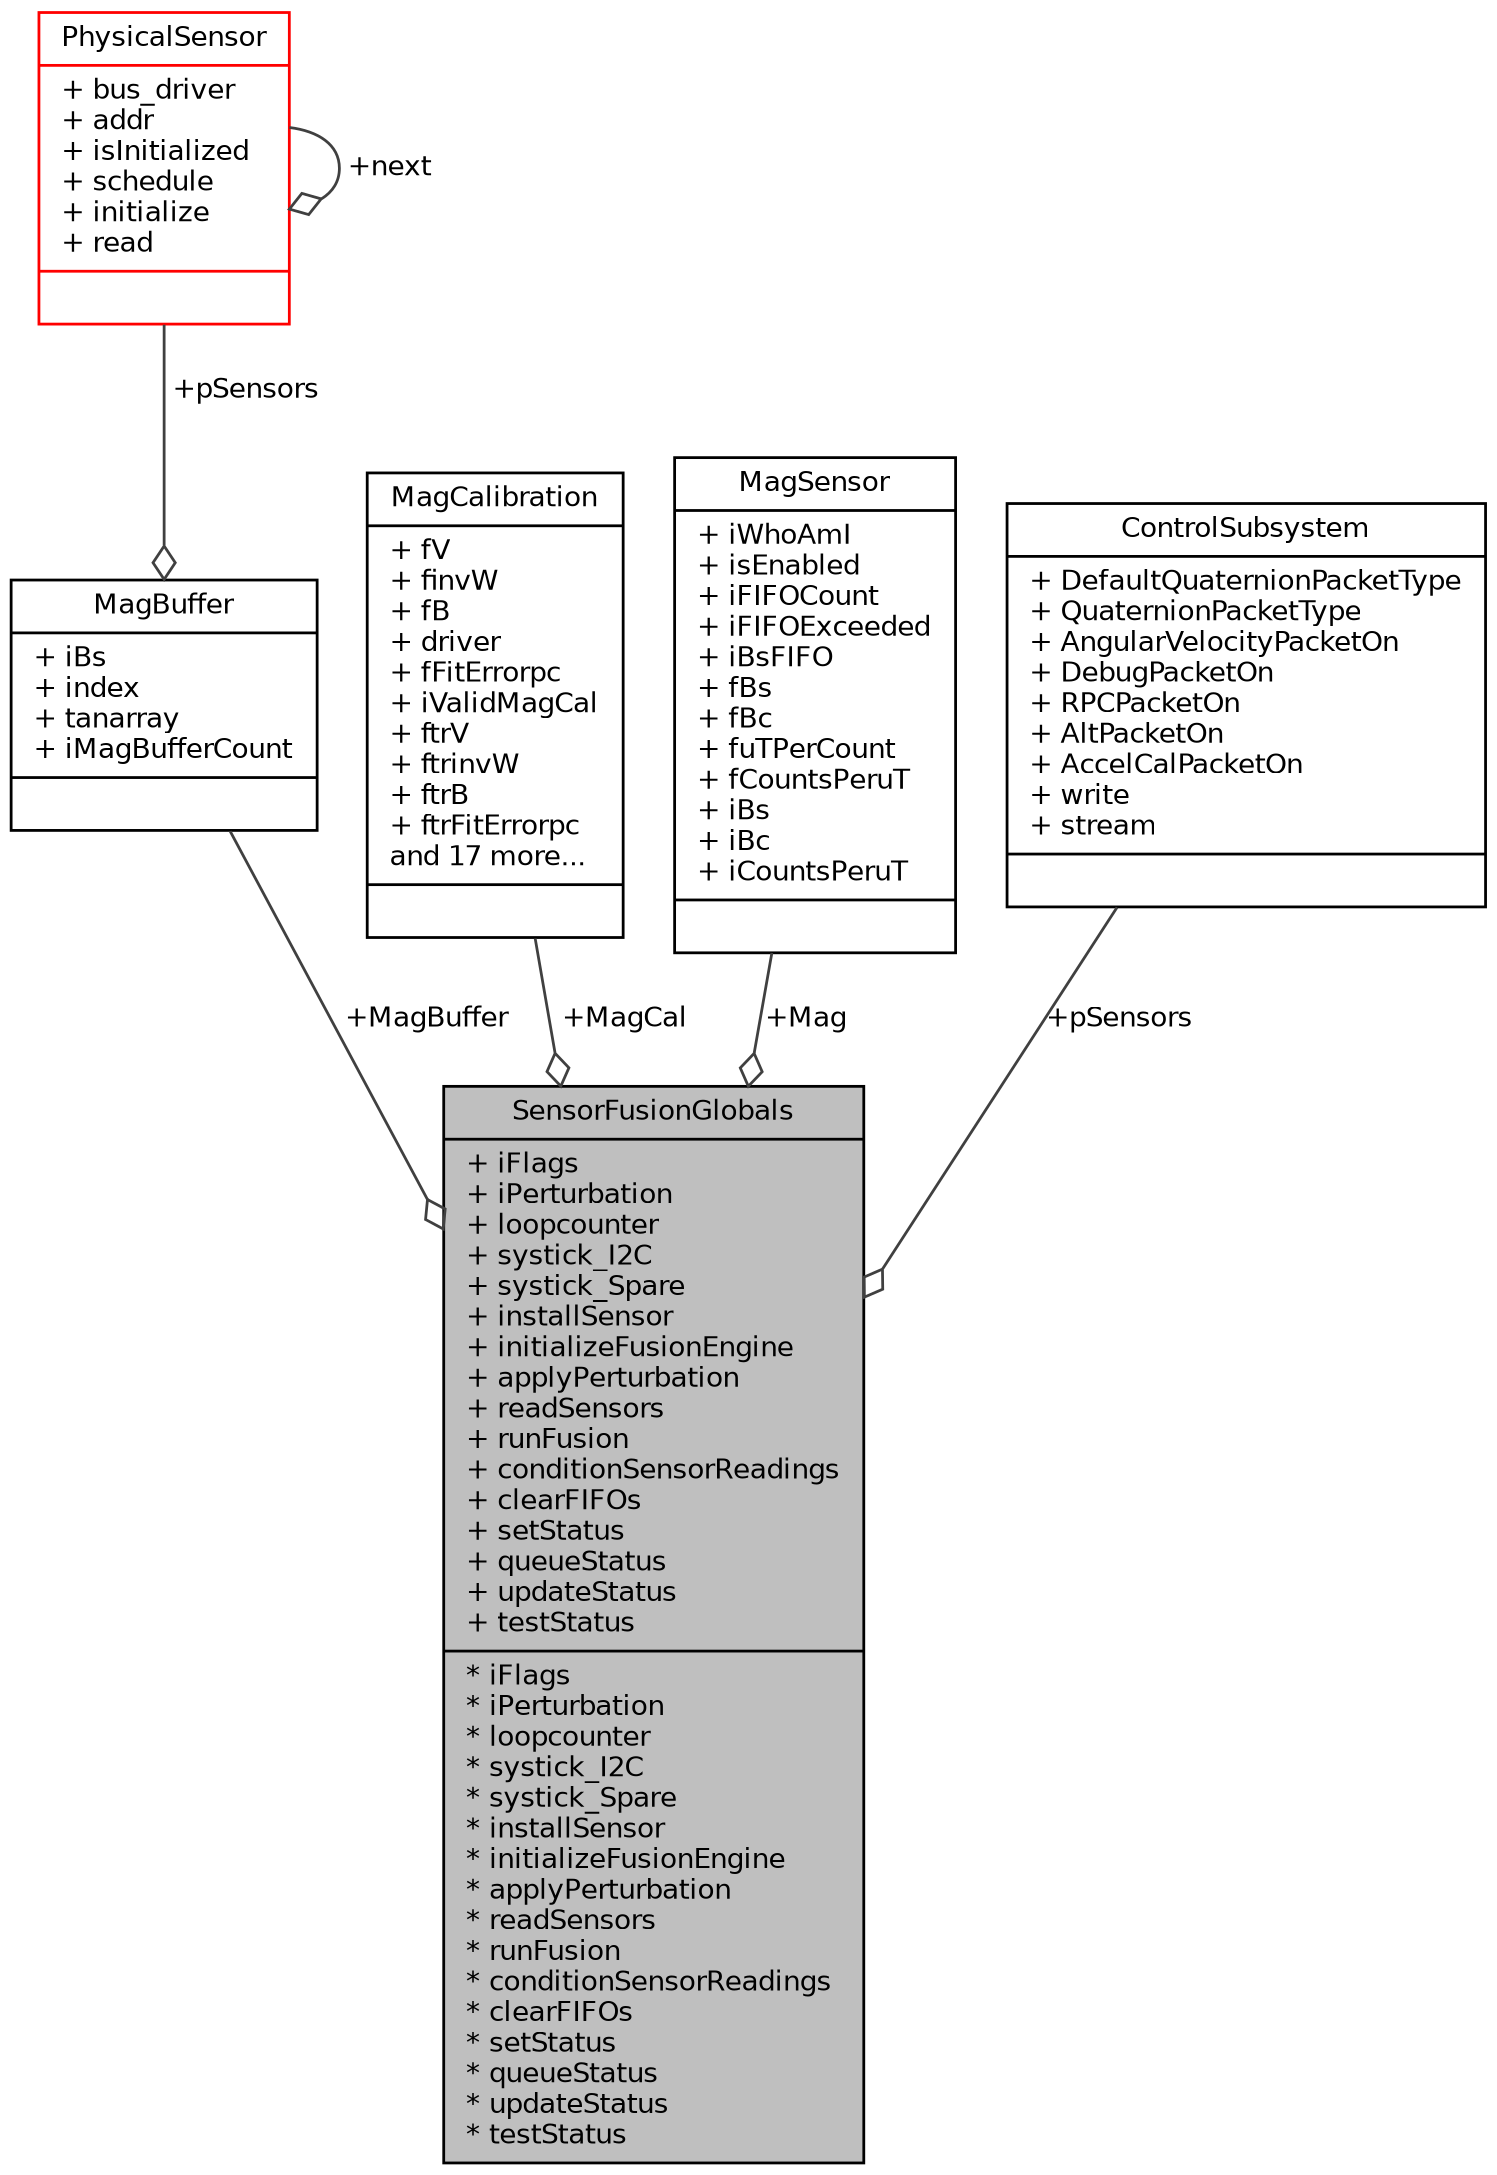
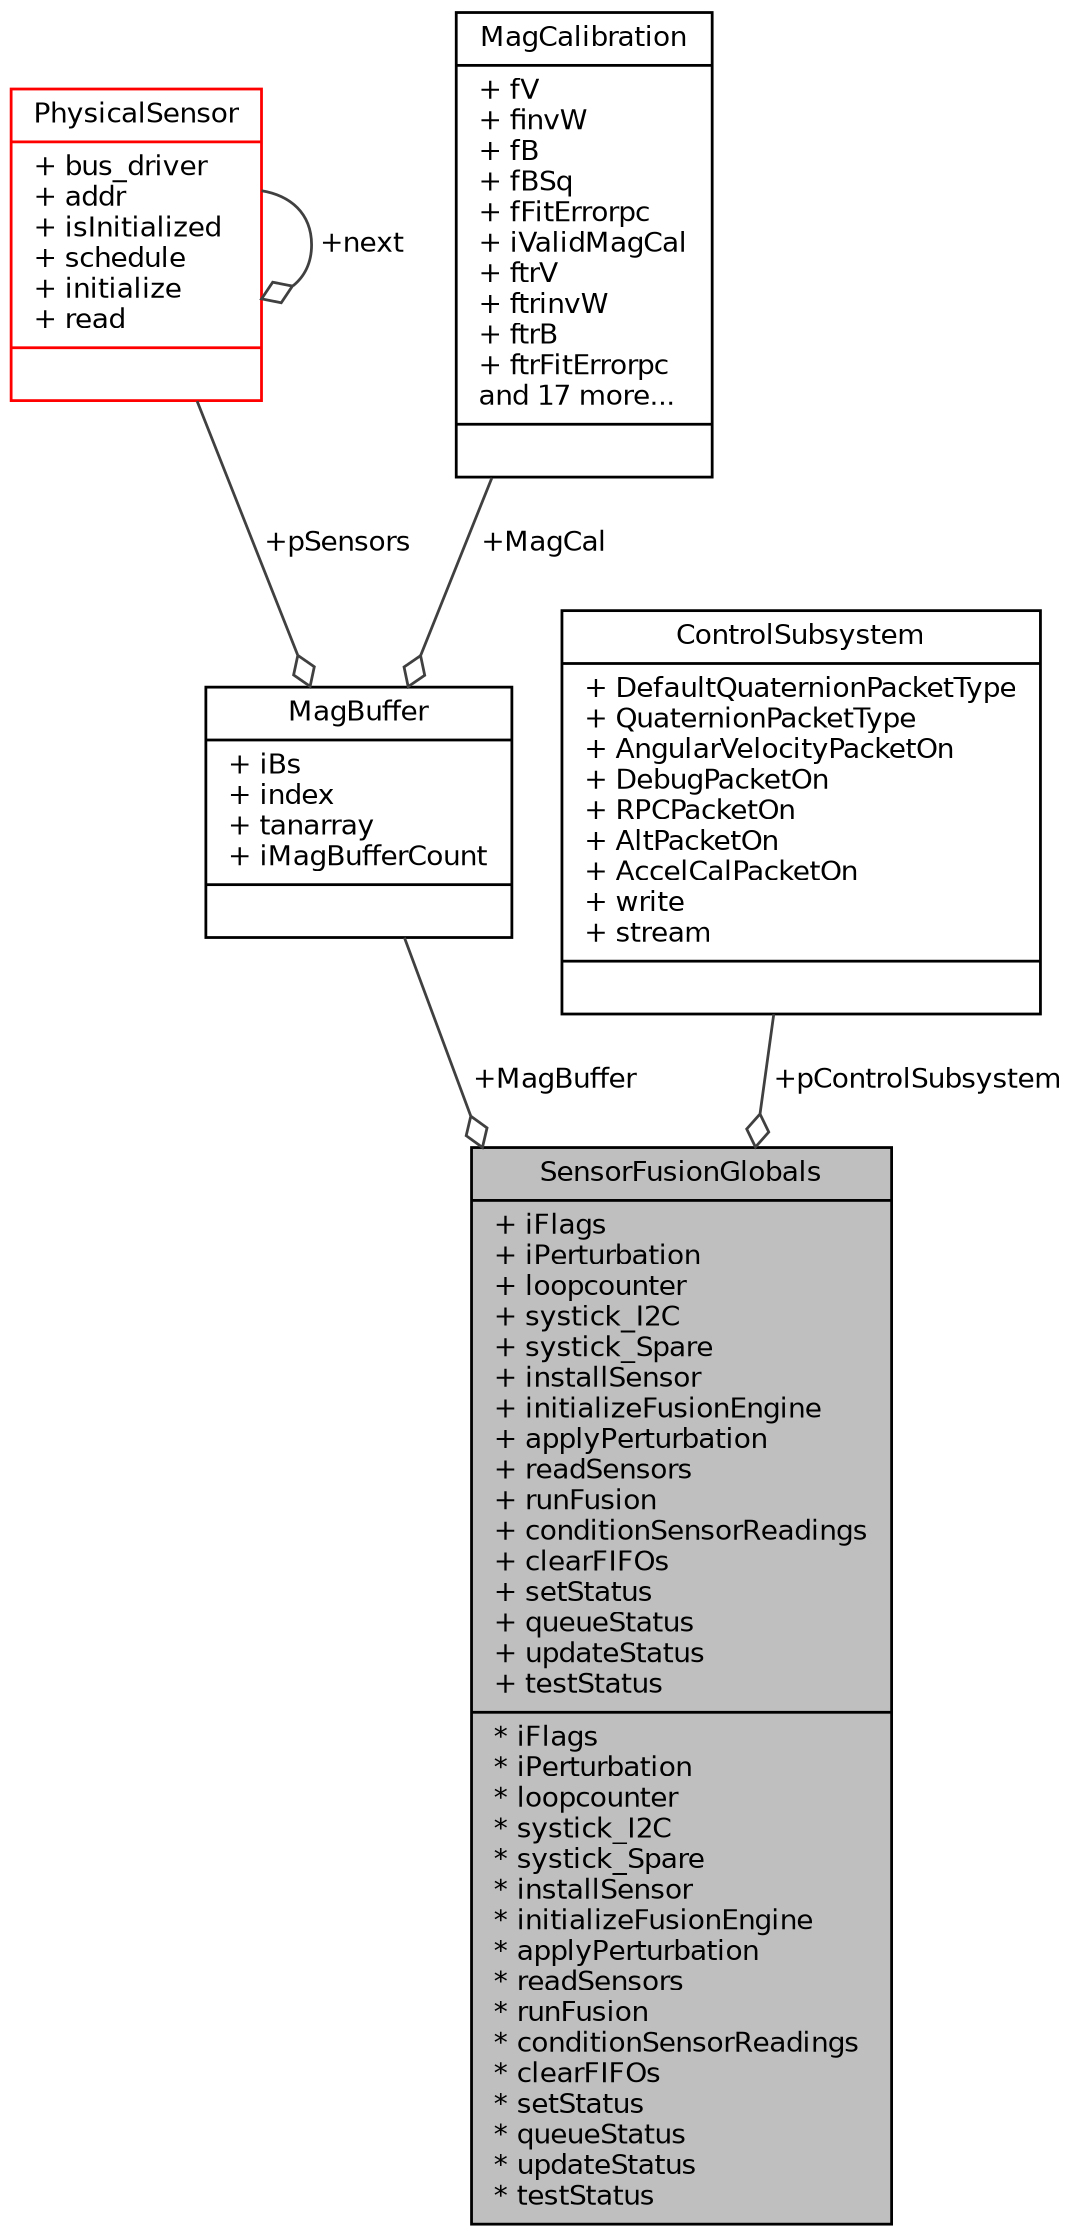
node "MagCalibration": text "+ driver" -> "+ fBSq"
node "MagSensor": removed
edge "MagCalibration" -> "SensorFusionGlobals": now "MagCalibration" -> "MagBuffer"
edge "ControlSubsystem" -> "SensorFusionGlobals": label " +pSensors" -> " +pControlSubsystem"
